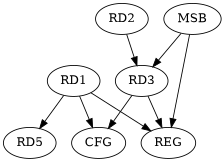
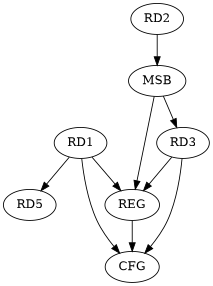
edge "RD2" -> "RD3": now "RD2" -> "MSB"
edge "REG" -> "CFG": added
